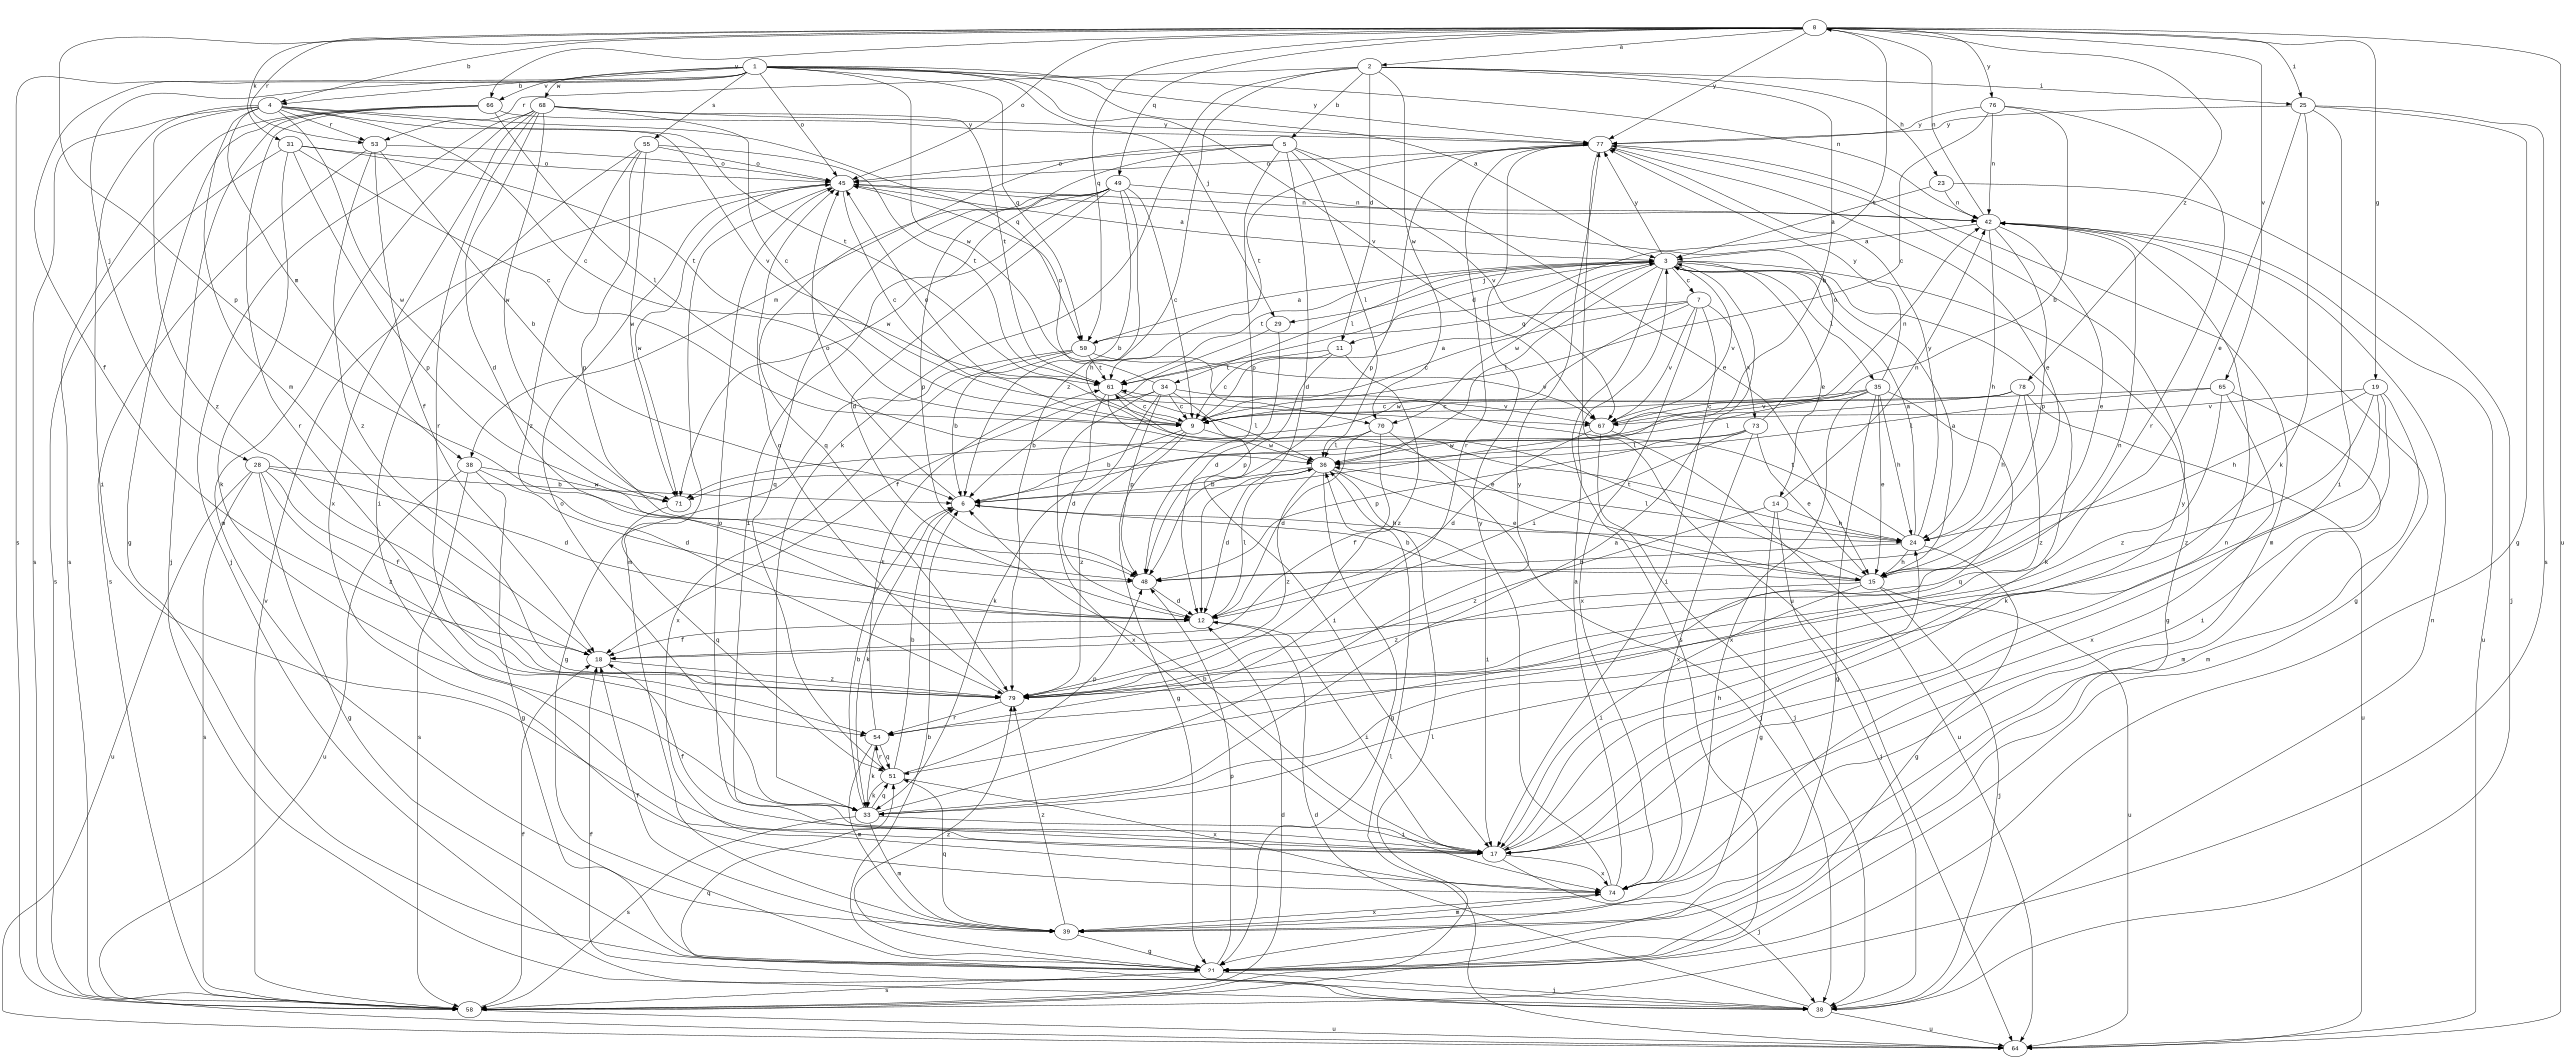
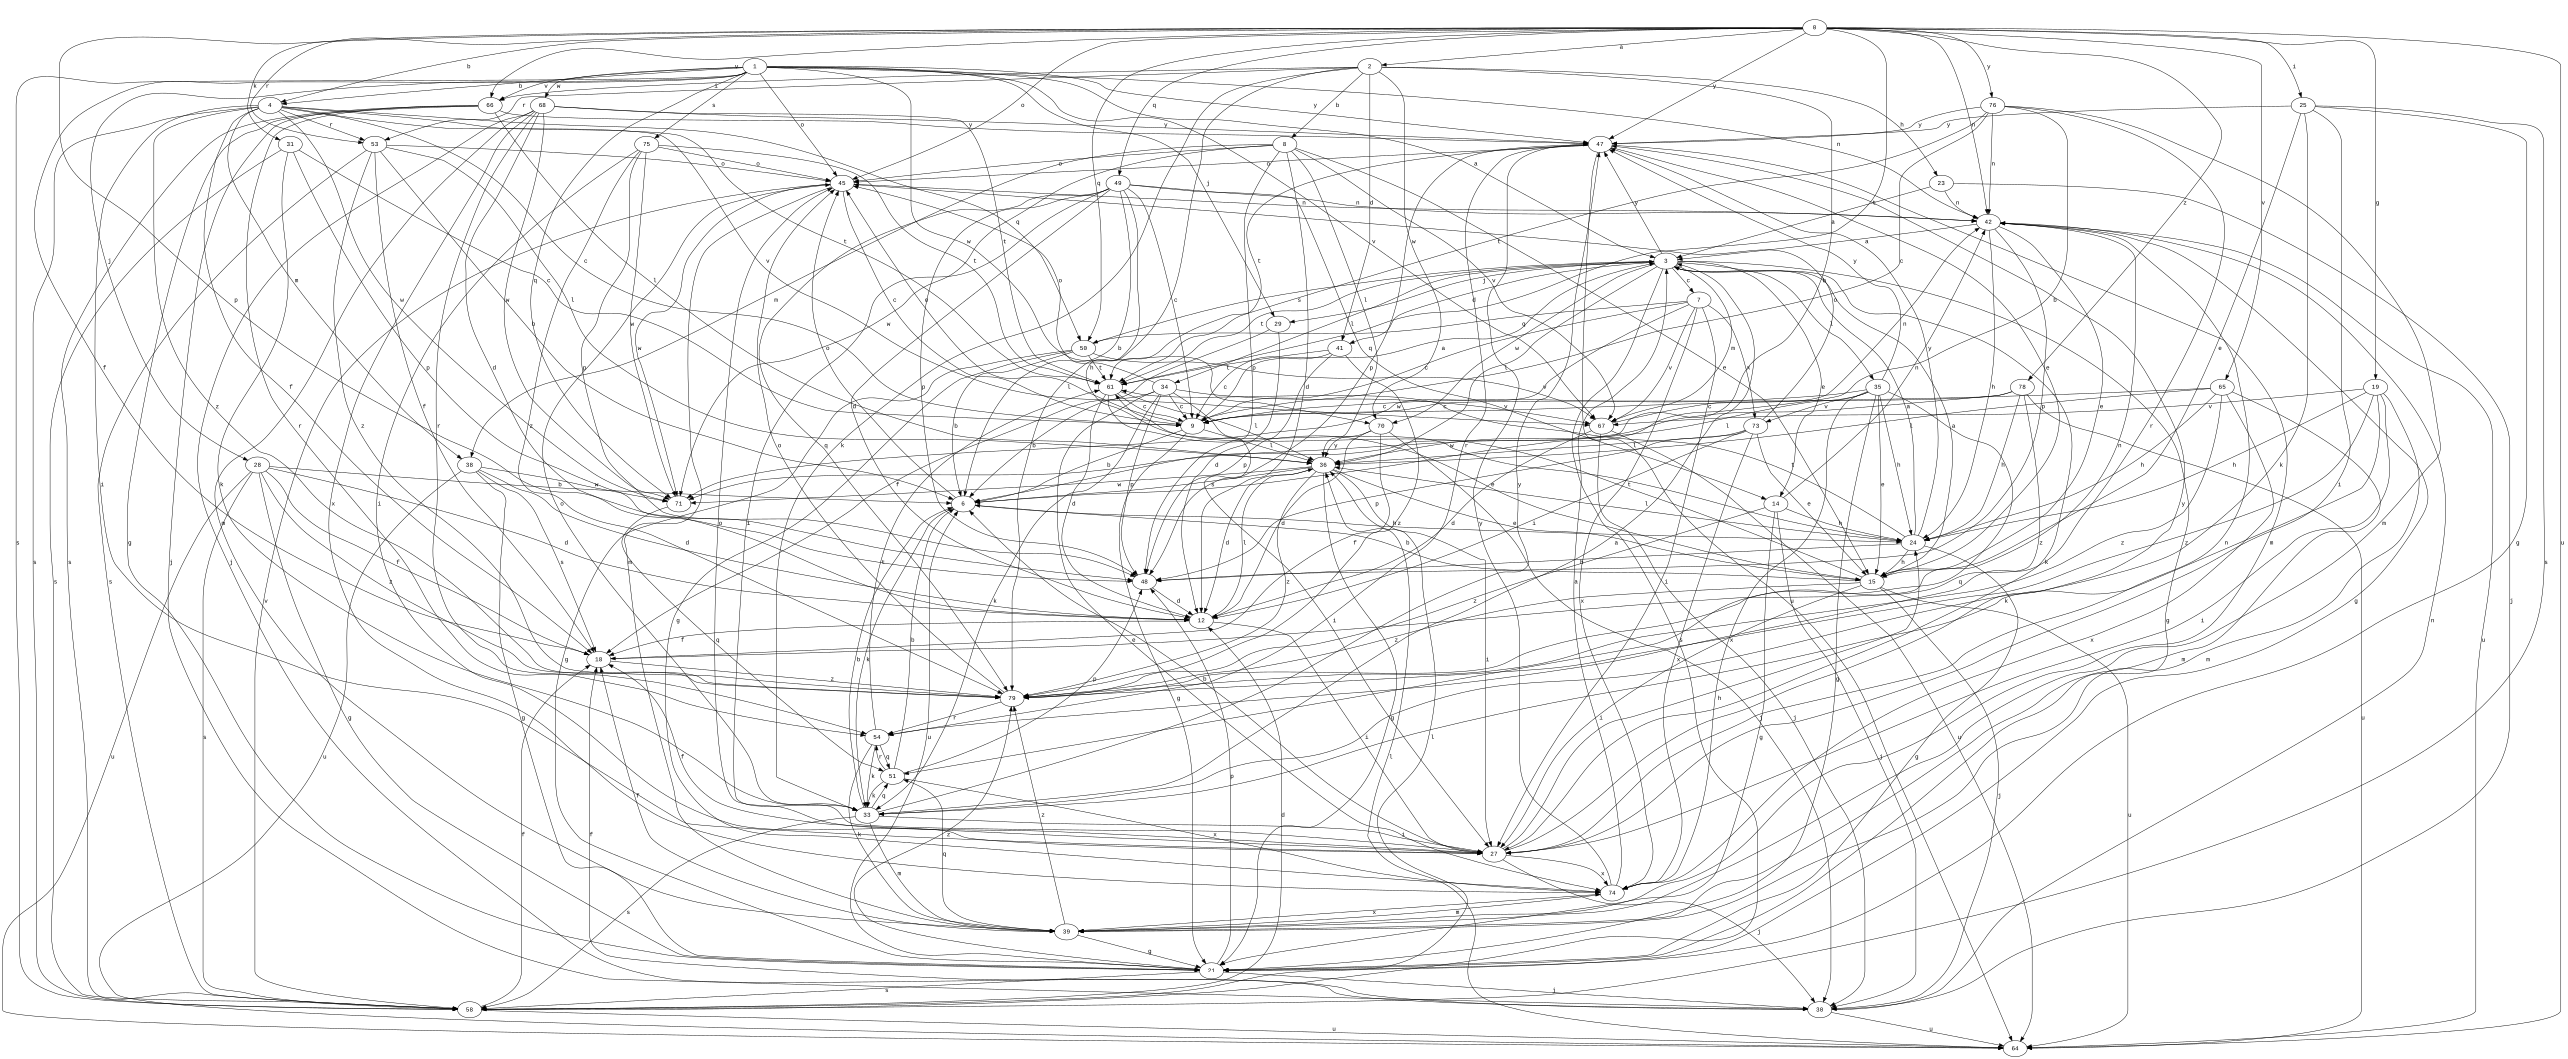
edge "2" -> "25": now "2" -> "66"
edge "42" -> "0": reversed
edge "1" -> "50": now "1" -> "71"
node "55": label "55" -> "75"
node "5": label "5" -> "8"
node "77": label "77" -> "47"
edge "31" -> "45": removed, label "o"
edge "45" -> "3": removed, label "a"
edge "31" -> "61": now "76" -> "61"
edge "68" -> "9": removed, label "c"
edge "50" -> "3": label "a" -> "s"
node "11": label "11" -> "41"
edge "3" -> "67": label "v" -> "m"
edge "4" -> "18": label "m" -> "f"
edge "2" -> "79": label "z" -> "l"
edge "35" -> "67": now "35" -> "73"
edge "49" -> "51": now "49" -> "14"
edge "53" -> "36": added, label "l"
edge "9" -> "36": label "w" -> "l"
edge "70" -> "36": label "l" -> "y"
edge "36" -> "6": label "b" -> "s"
edge "36" -> "71": added, label "w"
edge "65" -> "24": added, label "h"
edge "9" -> "79": removed, label "z"
edge "50" -> "74": label "x" -> "g"
edge "34" -> "74": label "x" -> "e"
edge "76" -> "39": added, label "m"
edge "21" -> "6": label "b" -> "u"
edge "38" -> "58": now "38" -> "18"
edge "54" -> "39": label "m" -> "k"
node "17": label "17" -> "27"
edge "30" -> "12": removed, label "d"
edge "30" -> "51": removed, label "q"
